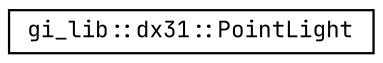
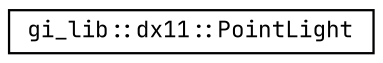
node "gi_lib::dx31::PointLight": label "gi_lib::dx31::PointLight" -> "gi_lib::dx11::PointLight"
